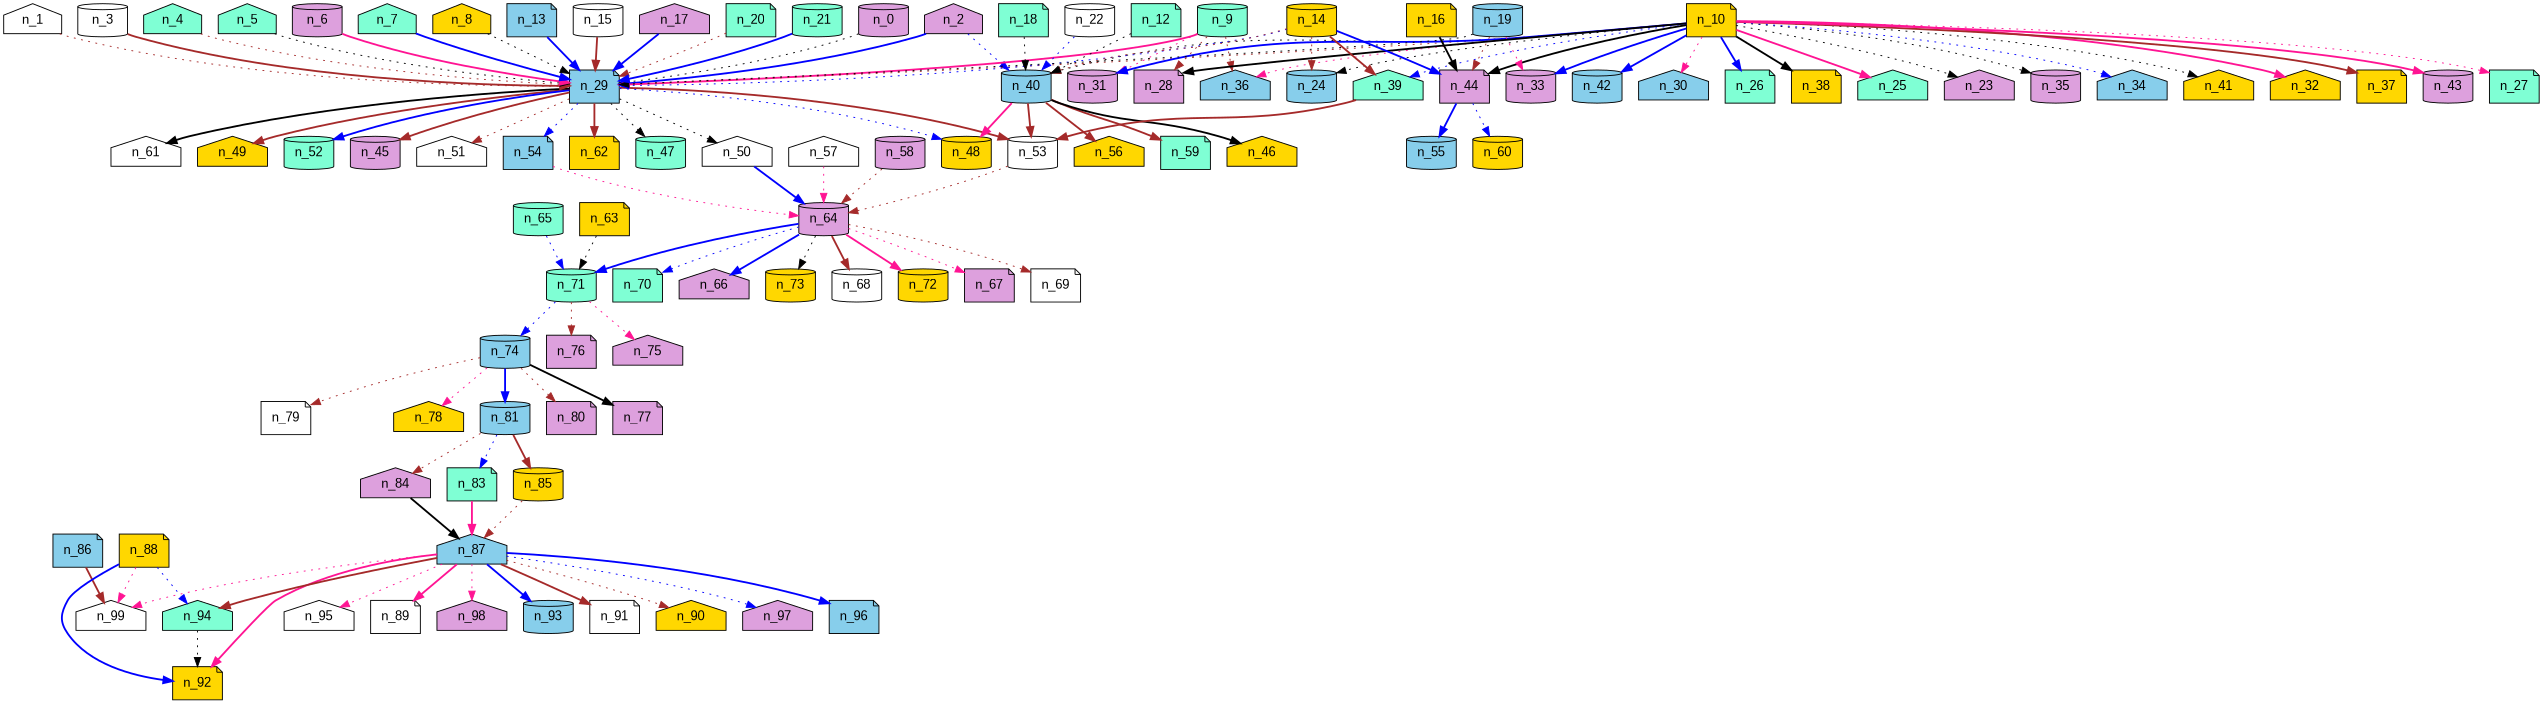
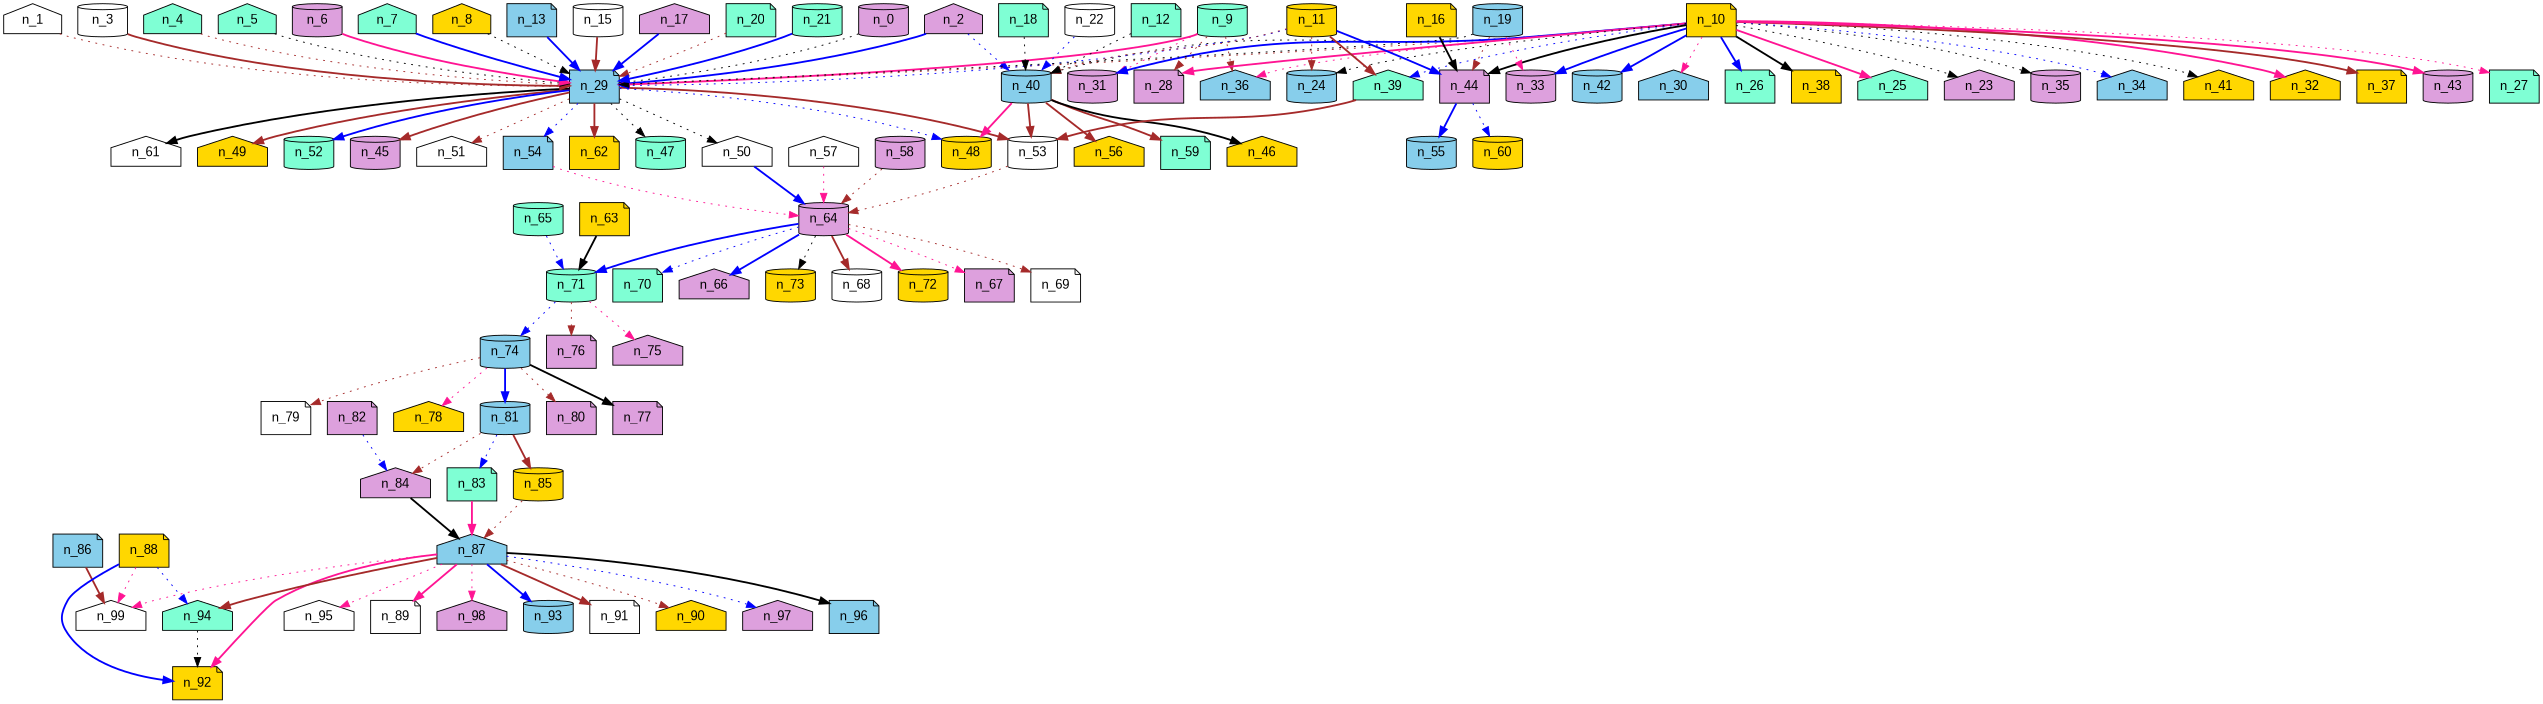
node "n_14": label "n_14" -> "n_11"
edge "n_10" -> "n_28": color black -> deeppink
edge "n_63" -> "n_71": style dotted -> bold
node "n_82": added
edge "n_87" -> "n_96": color blue -> black
